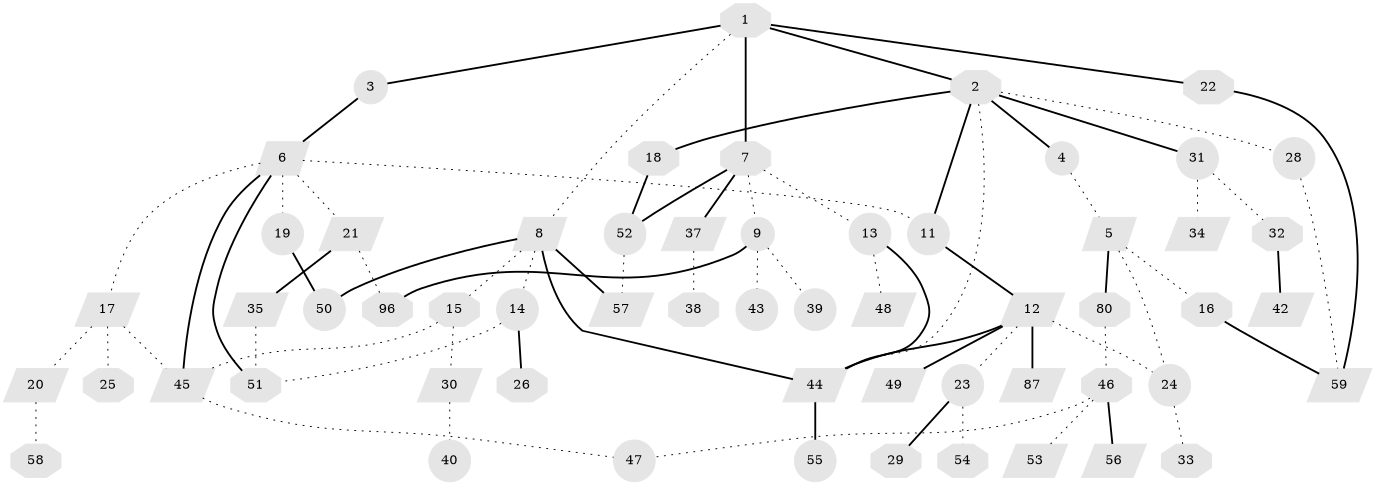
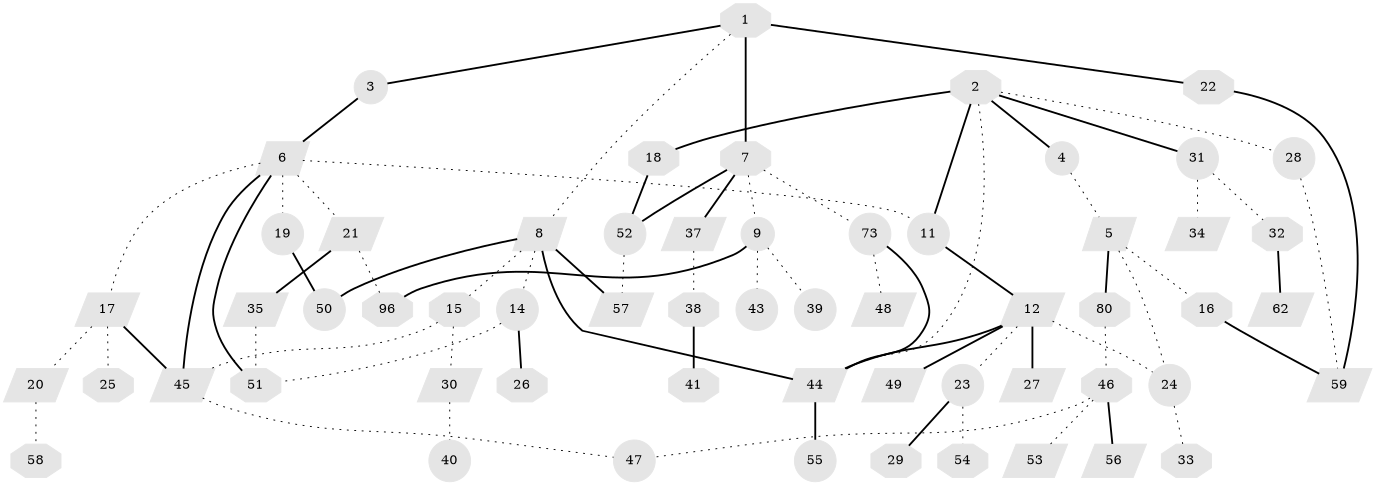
edge "1" -- "2": removed
node "13": label "13" -> "73"
node "42": label "42" -> "62"
edge "17" -- "45": style dotted -> bold
node "41": added
node "87": label "87" -> "27"
